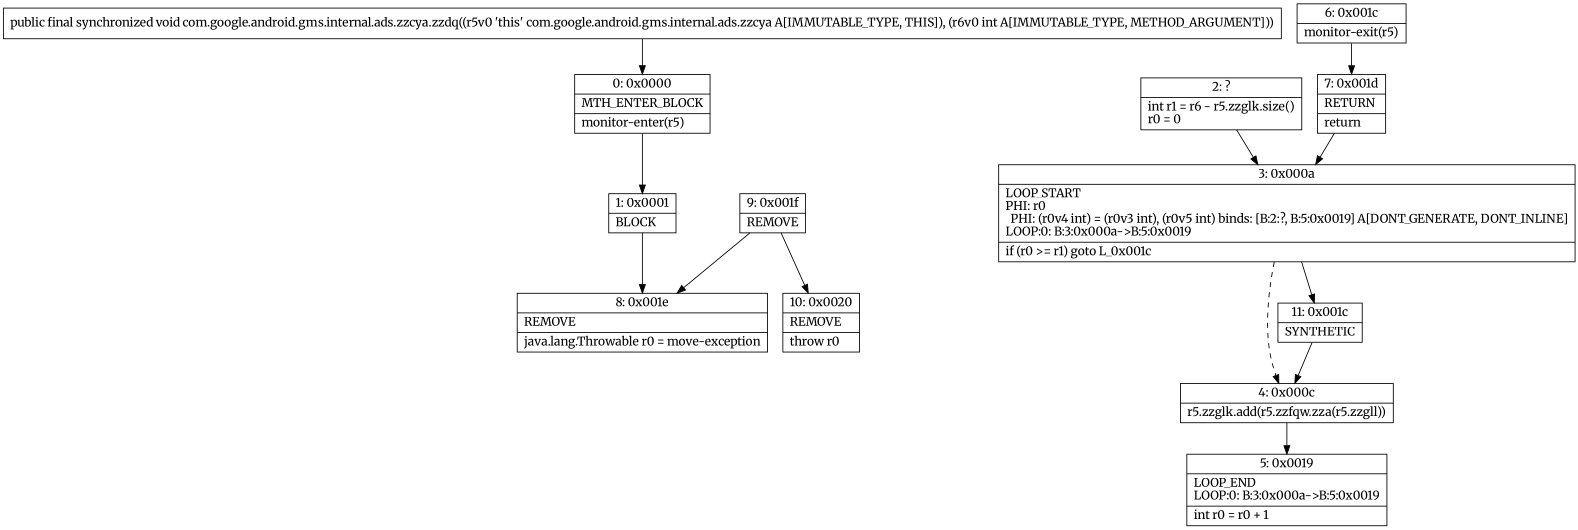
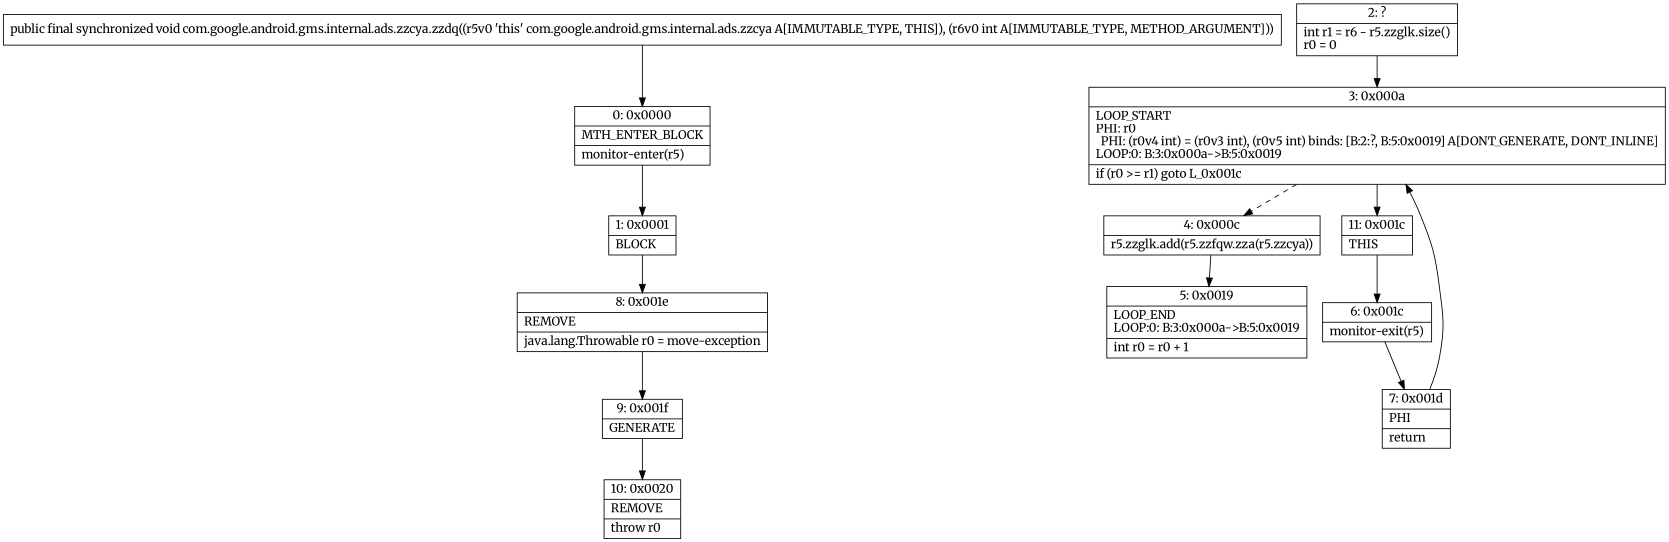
node "7: 0x001d": text "RETURN" -> "PHI"
node "9: 0x001f": text "REMOVE" -> "GENERATE"
edge "9: 0x001f" -> "8: 0x001e": reversed
node "11: 0x001c": text "SYNTHETIC" -> "THIS"
edge "11: 0x001c" -> "4: 0x000c": now "11: 0x001c" -> "6: 0x001c"
node "4: 0x000c": text "r5.zzglk.add(r5.zzfqw.zza(r5.zzgll))" -> "r5.zzglk.add(r5.zzfqw.zza(r5.zzcya))"
